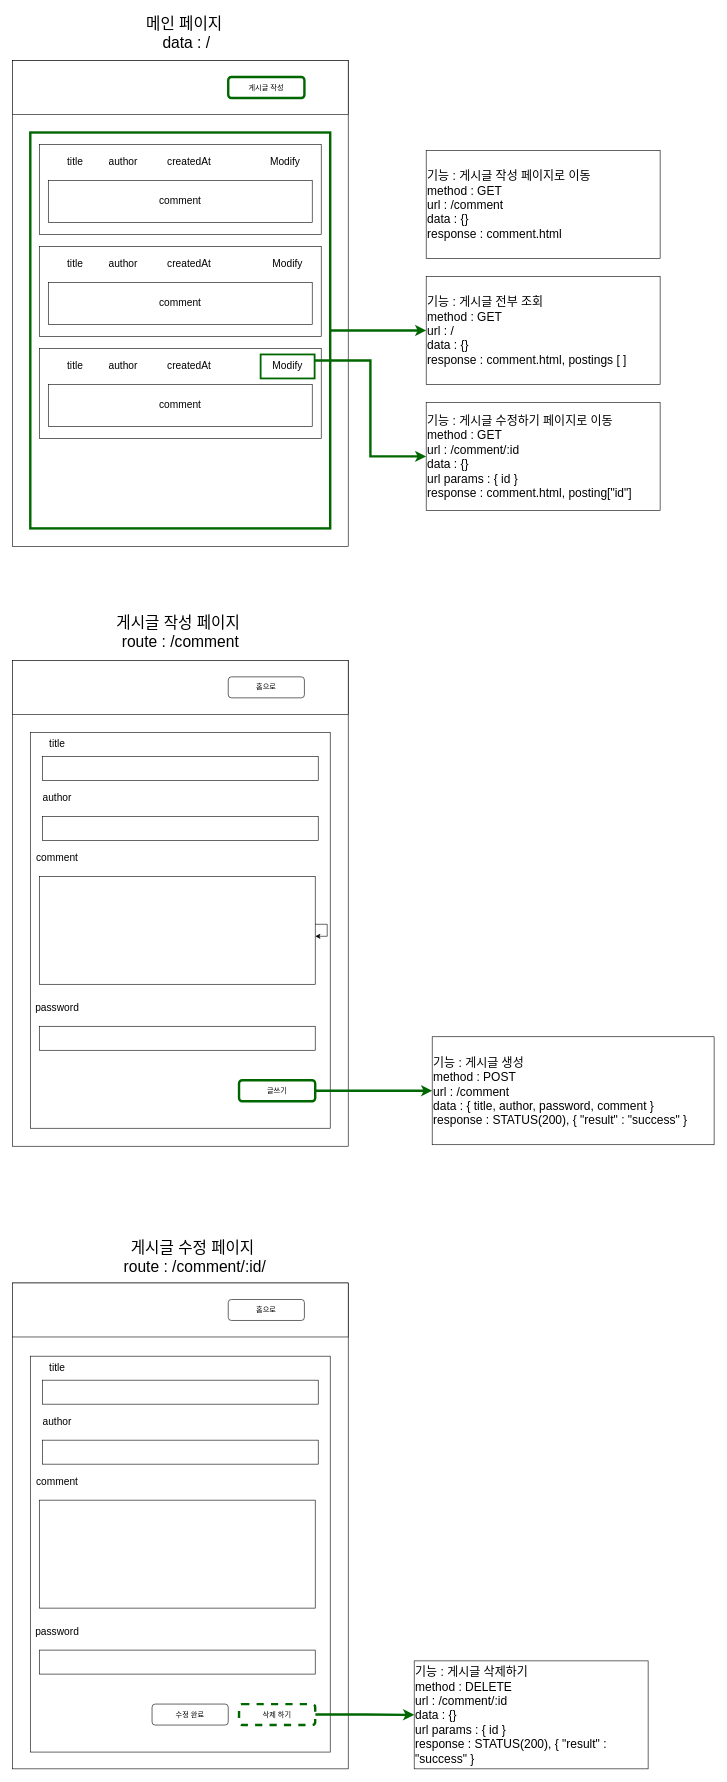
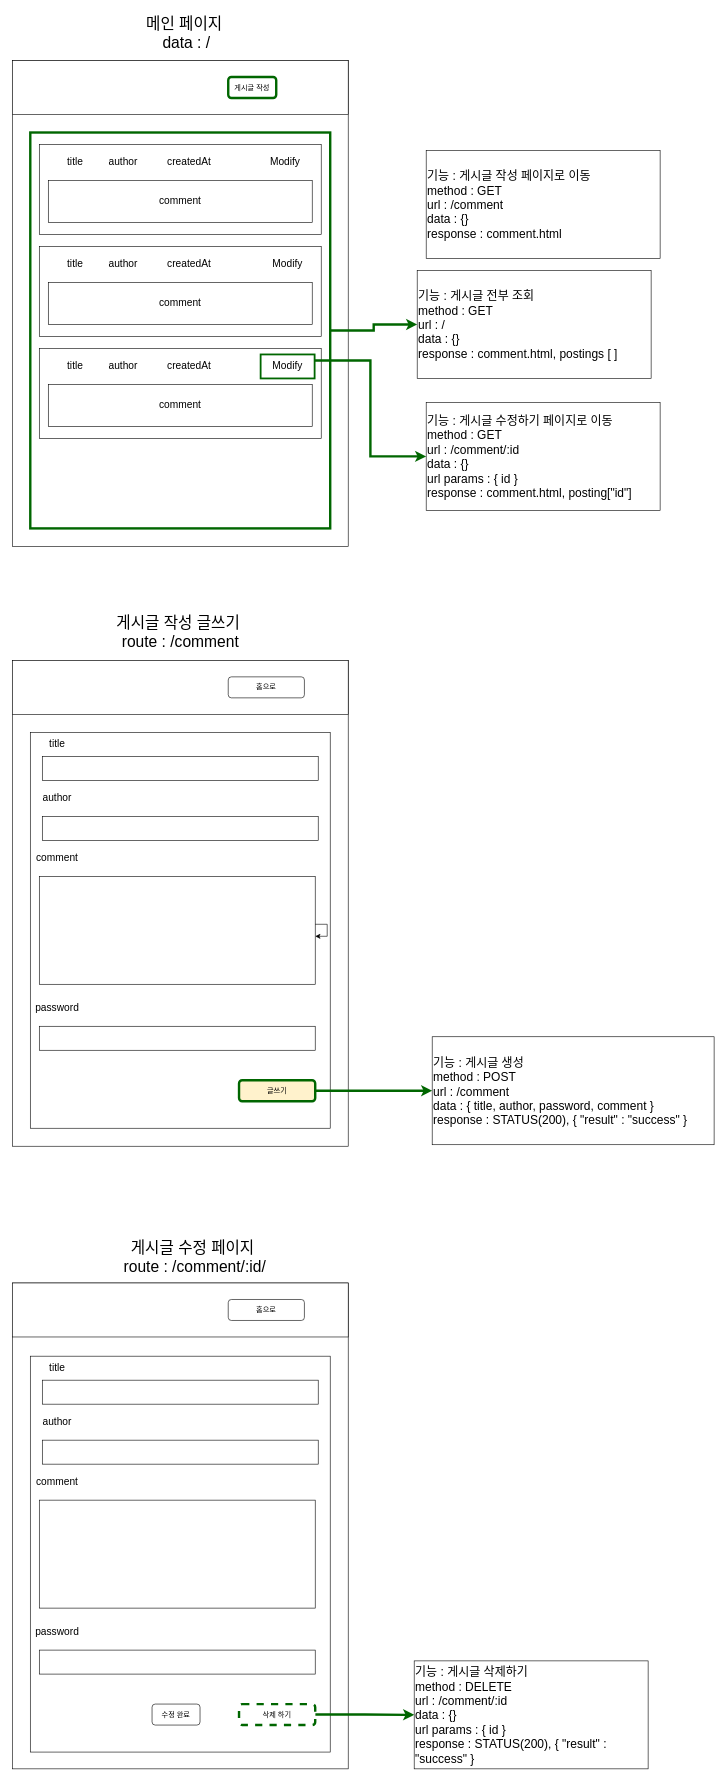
node "게시글 작성": size 76x21 -> 48x21
node "기능 : 게시글 전부 조회 method : GET url : / data : {} response : comment.html, postings [ ]": moved (543, 330) -> (534, 324)
node "게시글 작성 페이지 route : /comment": label "게시글 작성 페이지 route : /comment" -> "게시글 작성 글쓰기 route : /comment"
node "글쓰기": fillcolor #ffffff -> #fff2cc
node "수정 완료": size 76x21 -> 48x21
